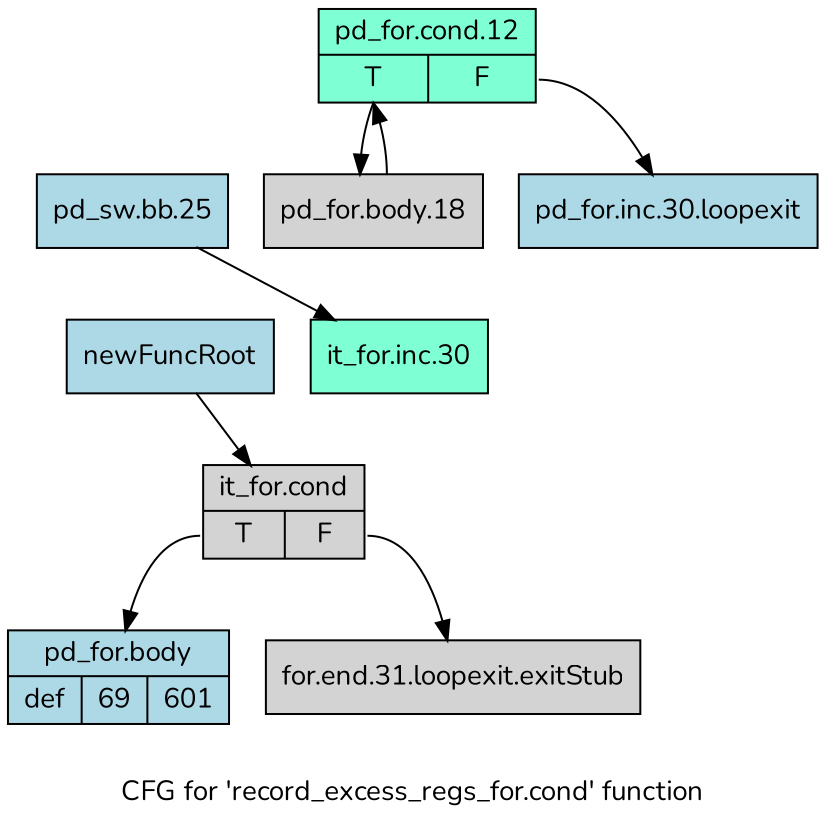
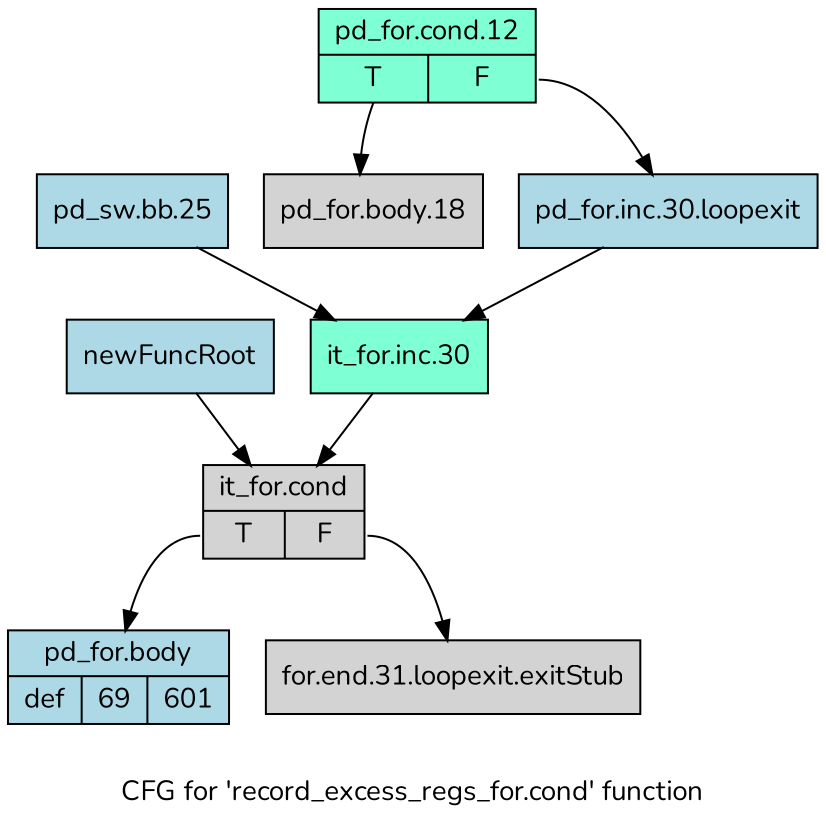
edge "pd_for.body.18" -> "pd_for.cond.12": removed
edge "pd_for.inc.30.loopexit" -> "it_for.inc.30": added
edge "it_for.inc.30" -> "it_for.cond": added
